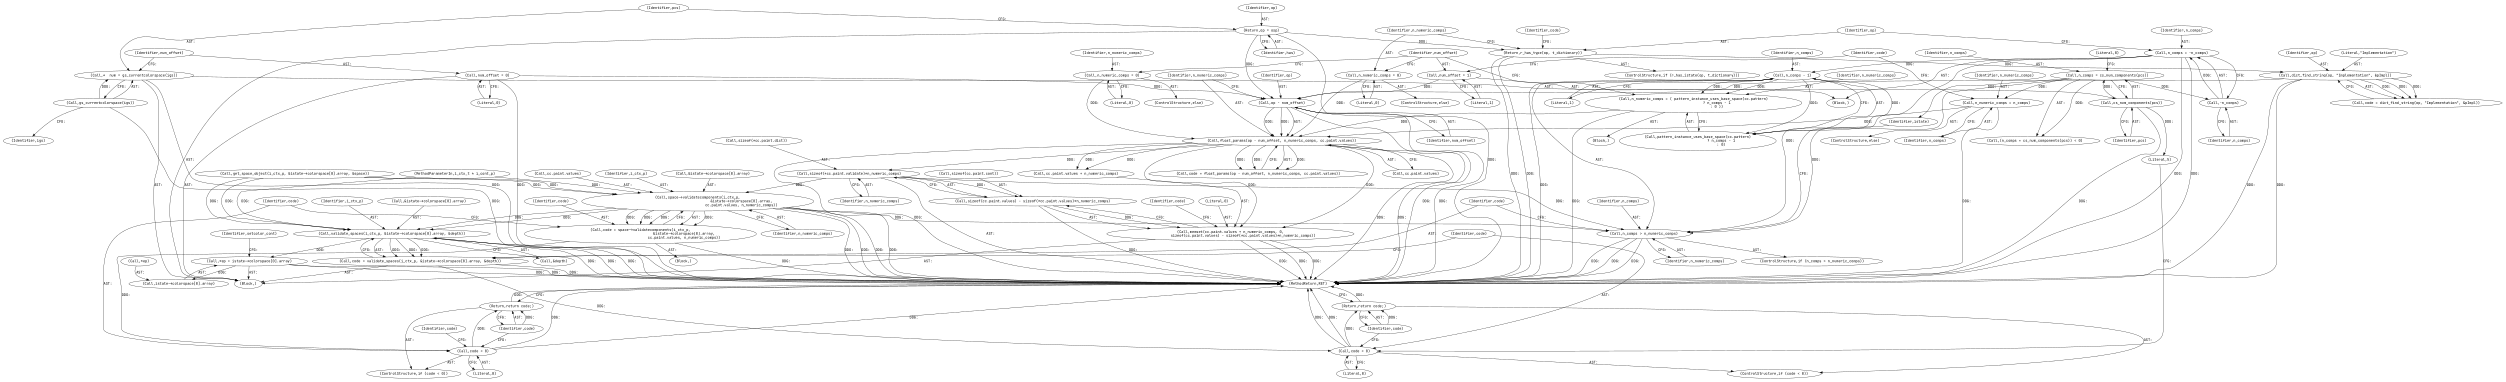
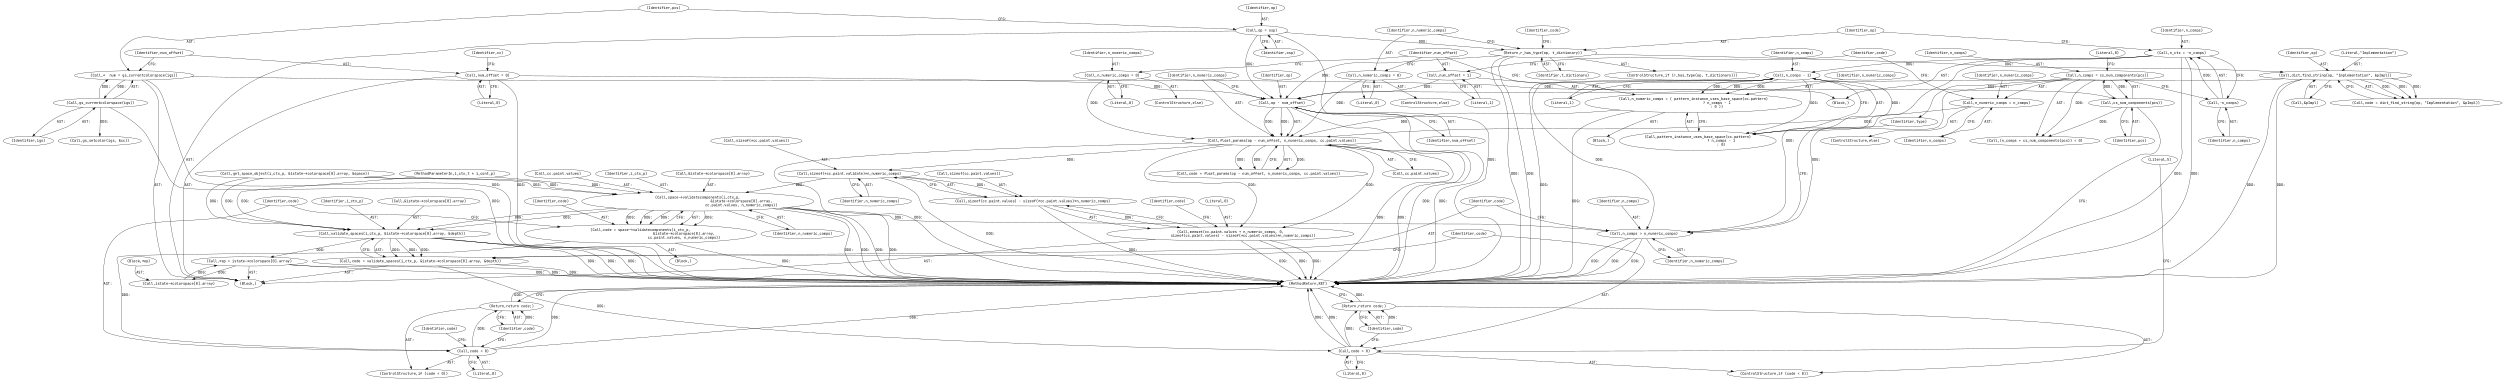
node "(Return,op = osp)": label "(Return,op = osp)" -> "(Call,op = osp)"
node "(Identifier,cc)": added
node "(Identifier,has)": label "(Identifier,has)" -> "(Identifier,osp)"
node "(Call,n_comps = -n_comps)": label "(Call,n_comps = -n_comps)" -> "(Call,n_ctx = -n_comps)"
edge "(Return,r_has_type(op, t_dictionary))" -> "(Call,op - num_offset)": added, label "DDG:"
node "(Identifier,t_dictionary)": added
node "(ControlStructure,if (r_has_istate(op, t_dictionary)))": label "(ControlStructure,if (r_has_istate(op, t_dictionary)))" -> "(ControlStructure,if (r_has_type(op, t_dictionary)))"
edge "(Call,*  num = gs_currentcolorspace(igs))" -> "(Call,gs_currentcolorspace(igs))": label "CFG: " -> "DDG: "
edge "(Call,*  num = gs_currentcolorspace(igs))" -> "(Call,cs_num_components(pcs))": label "AST: " -> "DDG: "
edge "(Call,n_comps = cs_num_components(pcs))" -> "(Call,n_numeric_comps = n_comps)": label "DDG: " -> "AST: "
edge "(Call,n_comps = cs_num_components(pcs))" -> "(Call,cs_num_components(pcs))": label "CFG: " -> "DDG: "
edge "(Call,n_comps = cs_num_components(pcs))" -> "(Call,-n_comps)": label "DDG: " -> "CFG: "
node "(Call,&pImpl)": added
edge "(Call,gs_currentcolorspace(igs))" -> "(Identifier,igs)": label "CFG: " -> "AST: "
node "(Identifier,istate)": label "(Identifier,istate)" -> "(Identifier,type)"
edge "(Identifier,igs)" -> "(Call,gs_currentcolorspace(igs))": added, label "AST:"
edge "(Call,cs_num_components(pcs))" -> "(Literal,5)": now "(Call,cs_num_components(pcs))" -> "(Call,(n_comps = cs_num_components(pcs)) < 0)"
node "(Call,gs_setcolor(igs, &cc))": added
node "(Call,sizeof(*cc.paint.dict))": label "(Call,sizeof(*cc.paint.dict))" -> "(Call,sizeof(*cc.paint.values))"
edge "(Call,n_comps - 1)" -> "(Call,n_comps > n_numeric_comps)": label "AST: " -> "DDG: "
node "(Call,sizeof(cc.paint.cont))": label "(Call,sizeof(cc.paint.cont))" -> "(Call,sizeof(cc.paint.values))"
node "(Call,cc.paint.values + n_numeric_comps)": removed
edge "(Call,sizeof(*cc.paint.validate)*n_numeric_comps)" -> "(Call,n_comps > n_numeric_comps)": removed, label "DDG:"
edge "(Call,cs_num_components(pcs))" -> "(MethodReturn,RET)": label "DDG: " -> "CFG: "
node "(Identifier,setcolor_cont)": removed
edge "(Call,sizeof(*cc.paint.validate)*n_numeric_comps)" -> "(MethodReturn,RET)": label "AST: " -> "DDG: "
node "(Call,*ep)": label "(Call,*ep)" -> "(Block,*ep)"
node "(Call,&depth)": removed
node "(ControlStructure,if (n_comps > n_numeric_comps))": removed
edge "(Call,istate->colorspace[0].array)" -> "(Call,*ep = istate->colorspace[0].array)": label "AST: " -> "DDG: "
edge "(Call,n_numeric_comps = n_comps)" -> "(MethodReturn,RET)": removed, label "DDG:"
